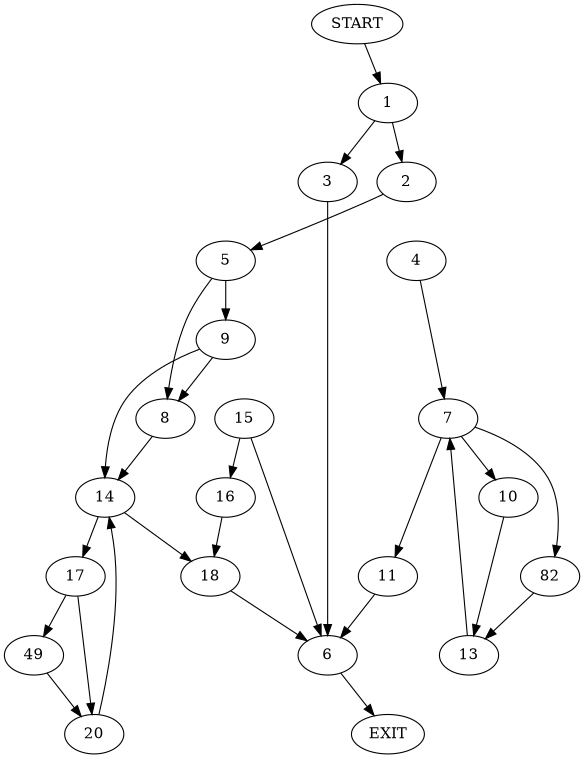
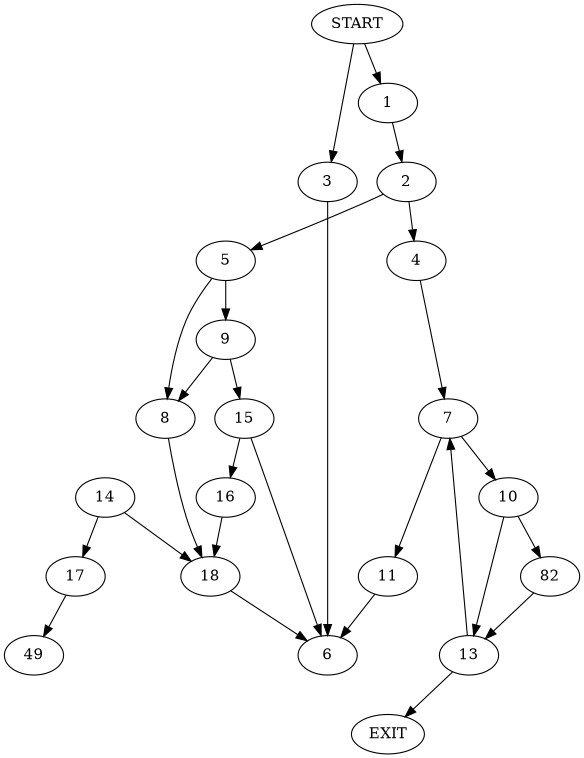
edge "1" -> "3": now "START" -> "3"
edge "2" -> "4": added
edge "9" -> "14": now "9" -> "15"
edge "8" -> "14": now "8" -> "18"
edge "7" -> "82": now "10" -> "82"
edge "6" -> "EXIT": now "13" -> "EXIT"
node "20": removed
